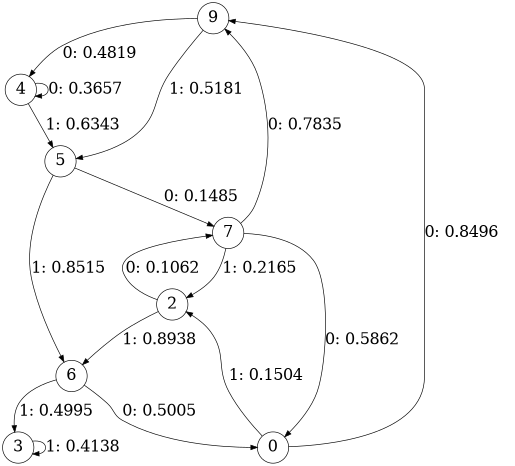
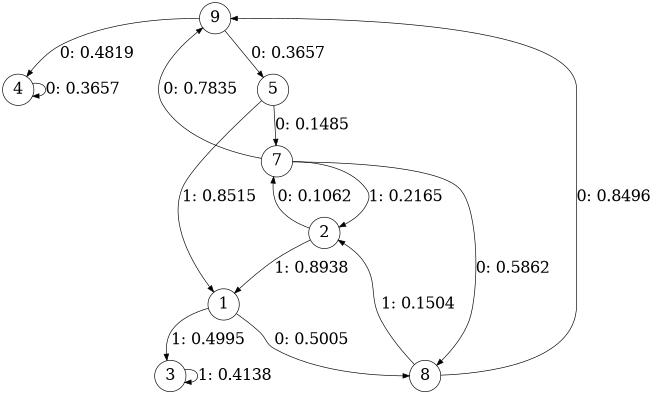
edge "9" -> "5": label "1: 0.5181   " -> "0: 0.3657   "
edge "4" -> "5": removed, label "1: 0.6343"
node "6": label "6" -> "1"
node "0": label "0" -> "8"
